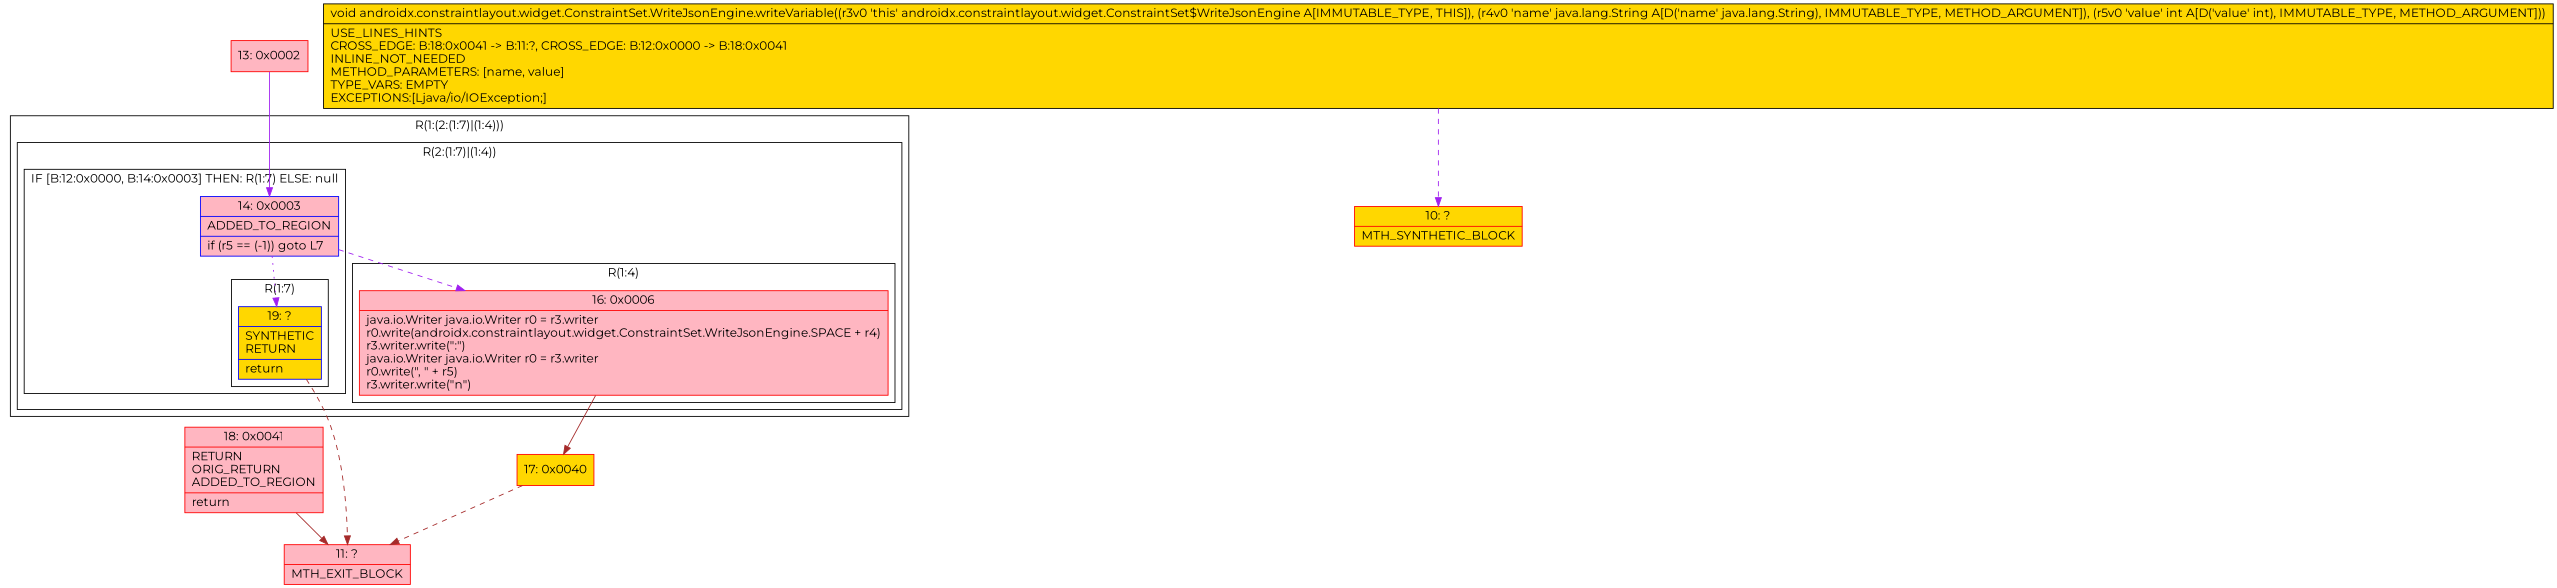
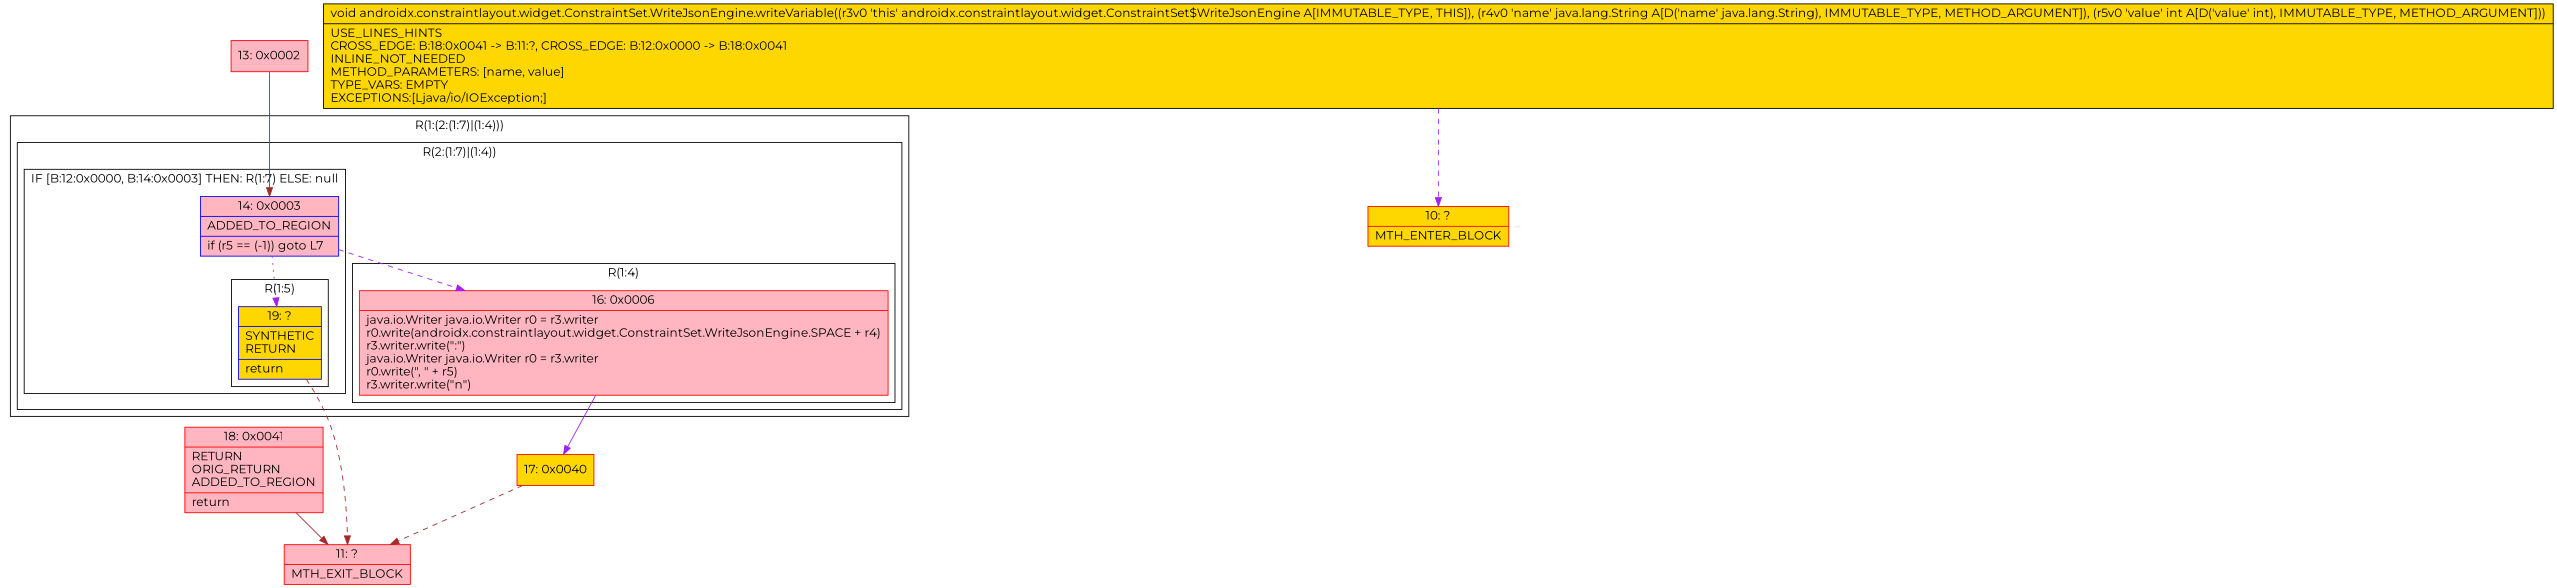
edge "13: 0x0002" -> "14: 0x0003": color purple -> brown
node "10: ?": text "MTH_SYNTHETIC_BLOCK" -> "MTH_ENTER_BLOCK"
cluster "R(1:7)": label "R(1:7)" -> "R(1:5)"
edge "16: 0x0006" -> "17: 0x0040": color brown -> purple
